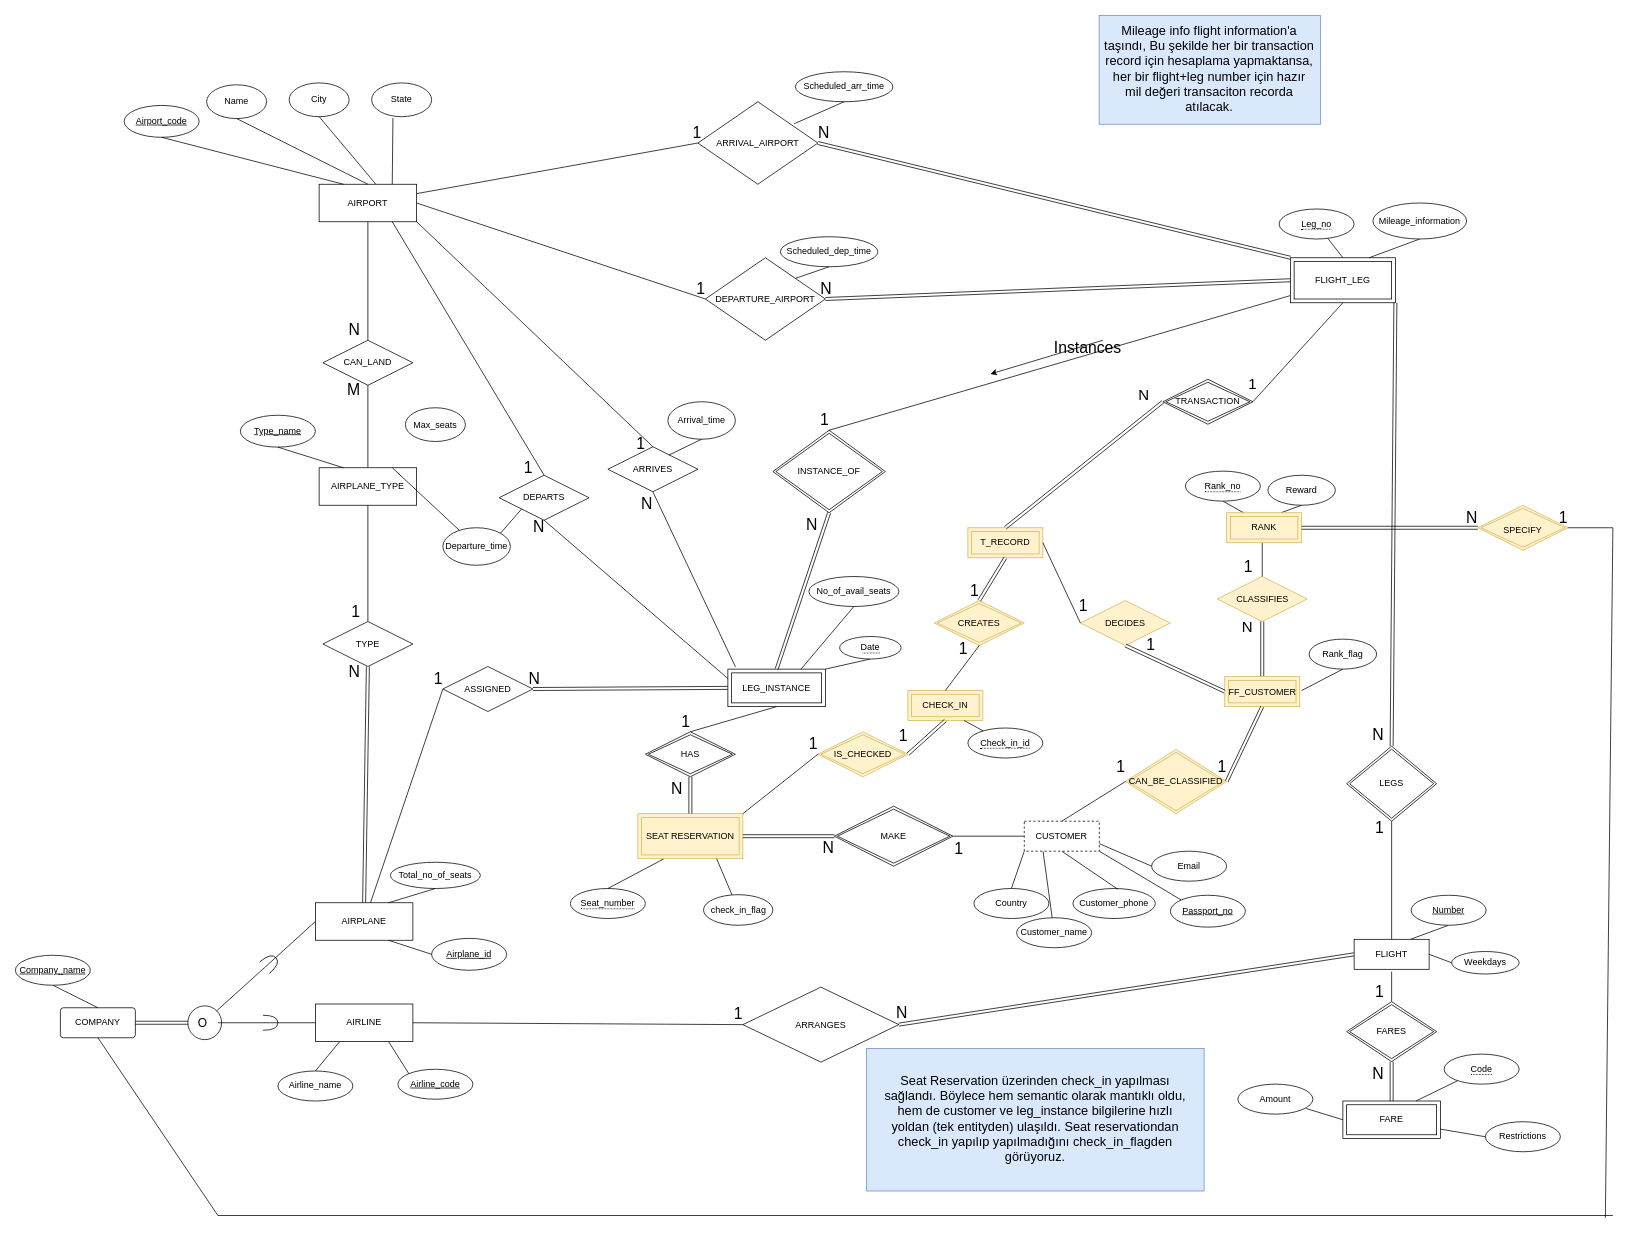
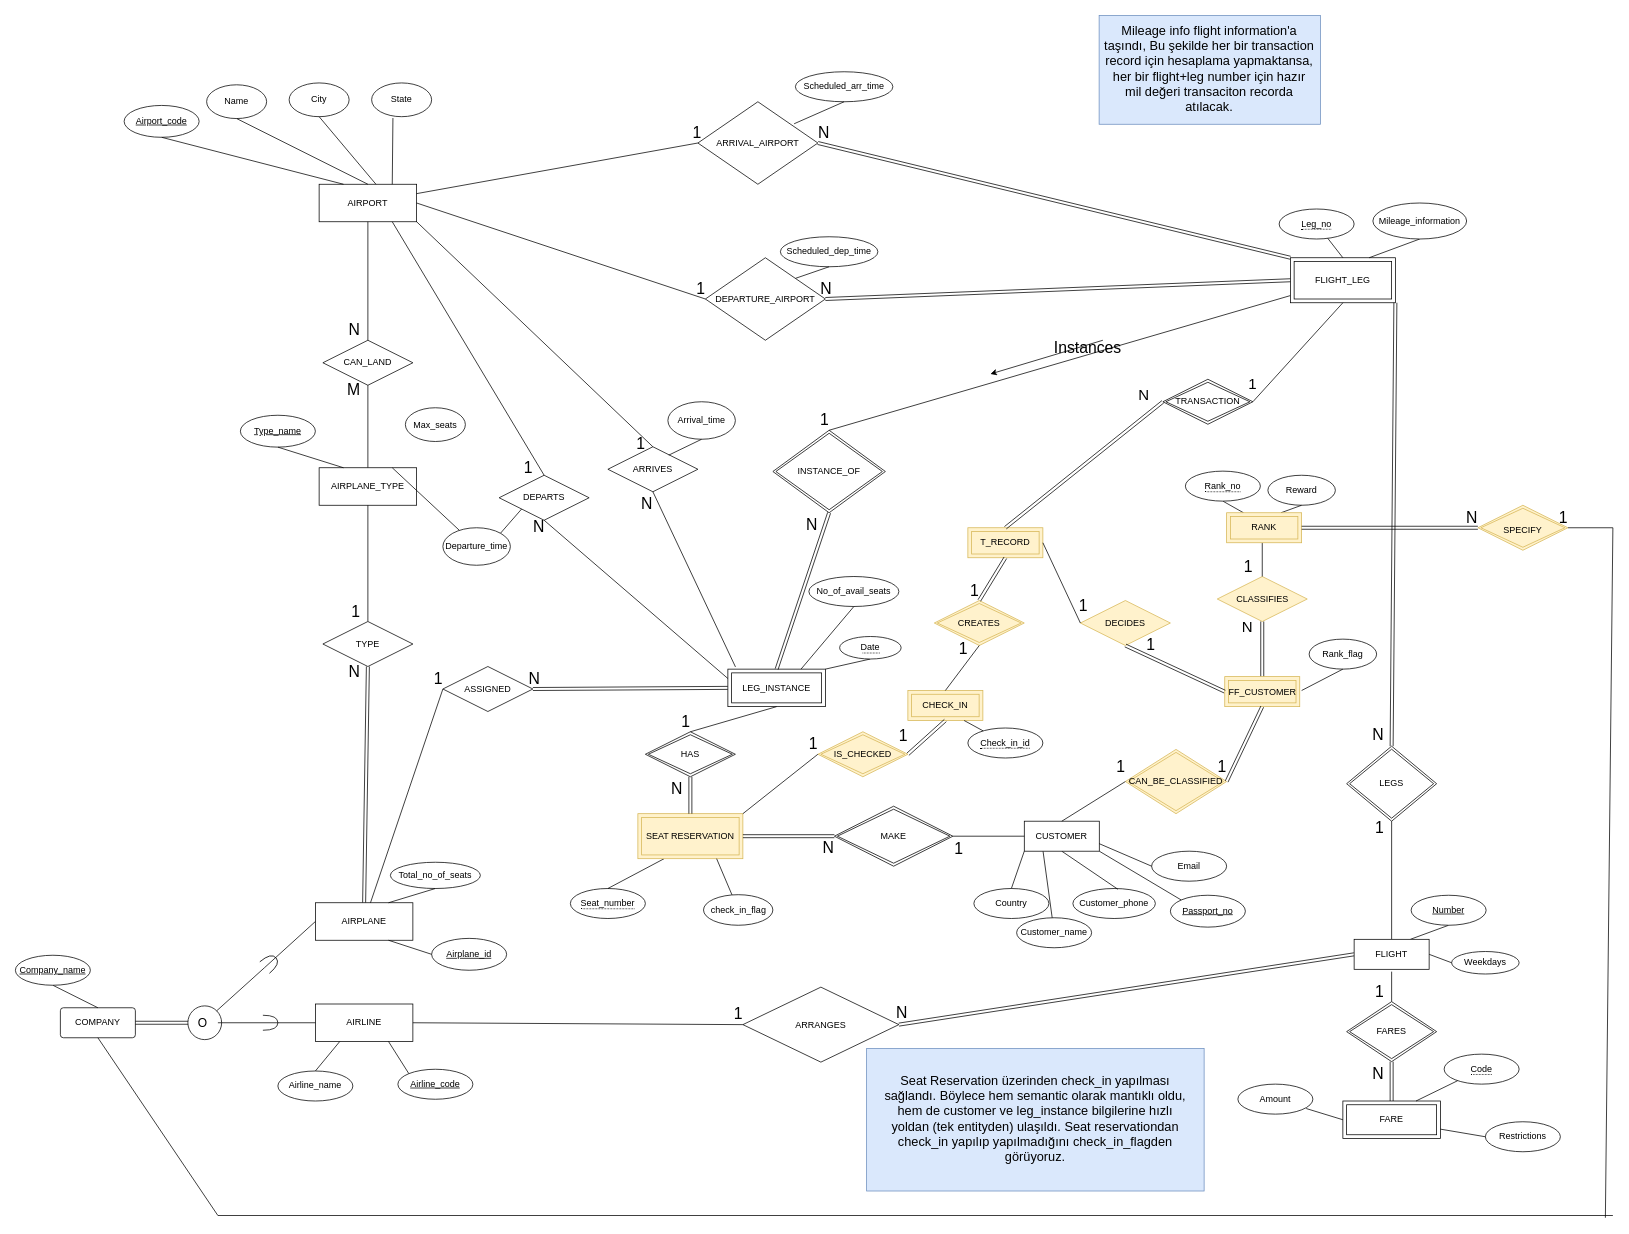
node "CUSTOMER": style dashed -> solid
